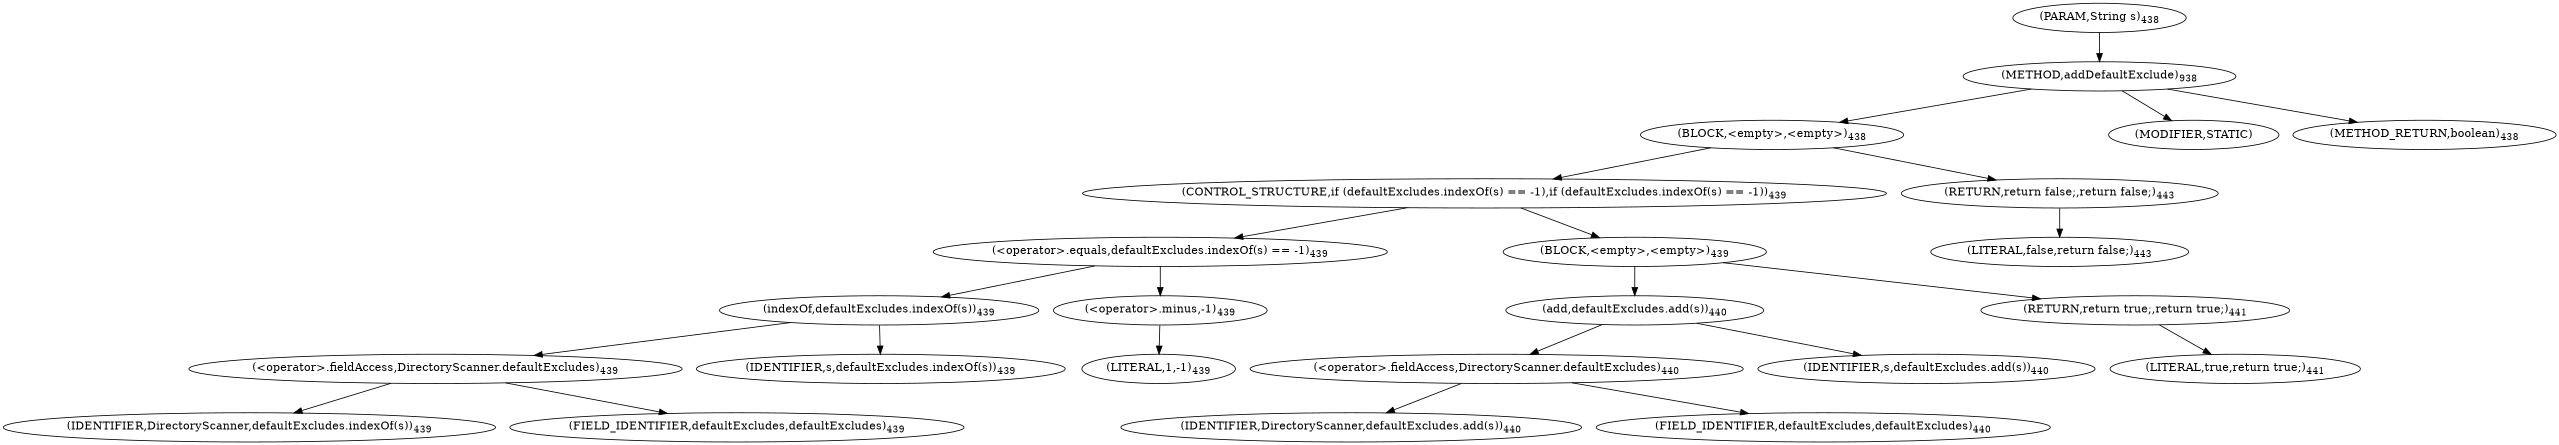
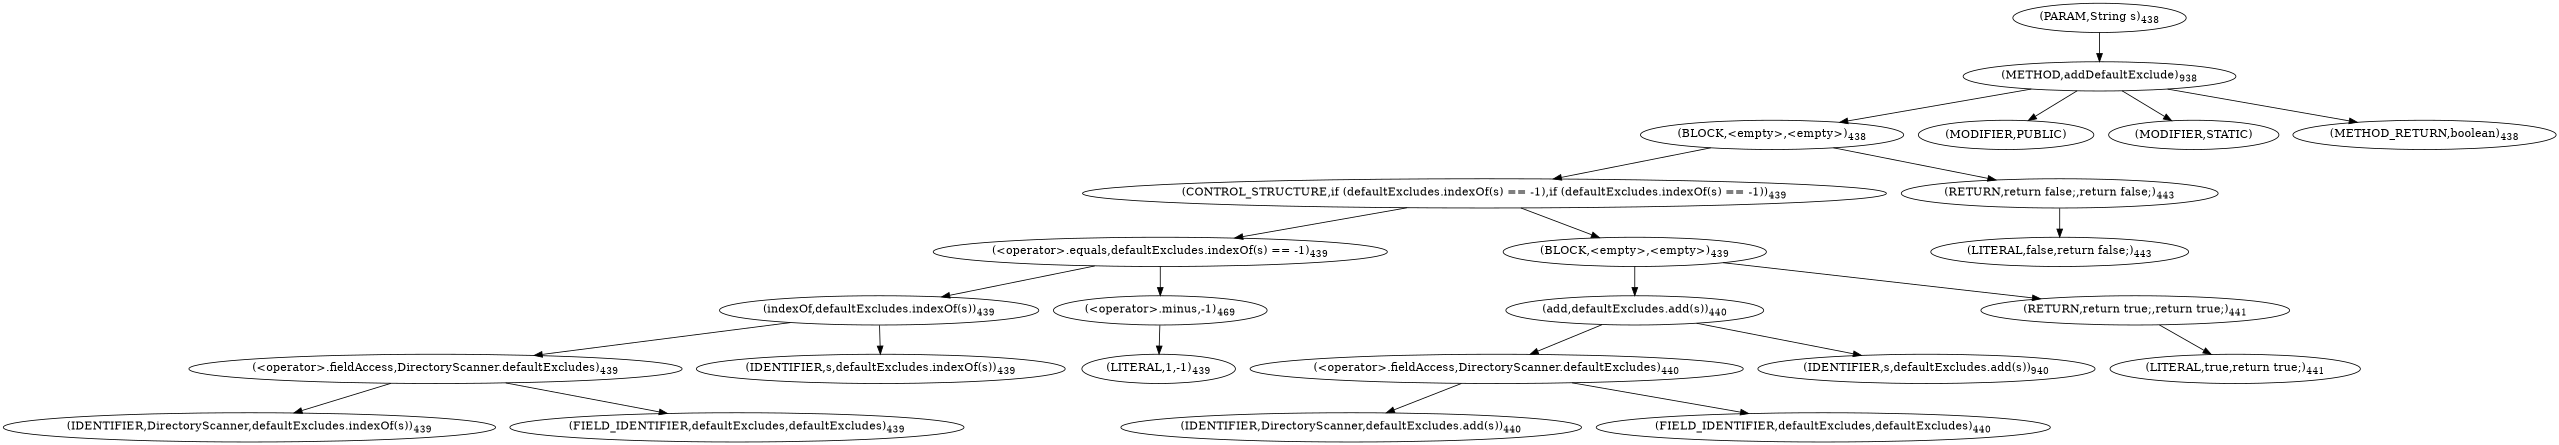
node "(MODIFIER,PUBLIC)": added
node "(<operator>.minus,-1)": text "439" -> "469"
node "(IDENTIFIER,s,defaultExcludes.add(s))": text "440" -> "940"
